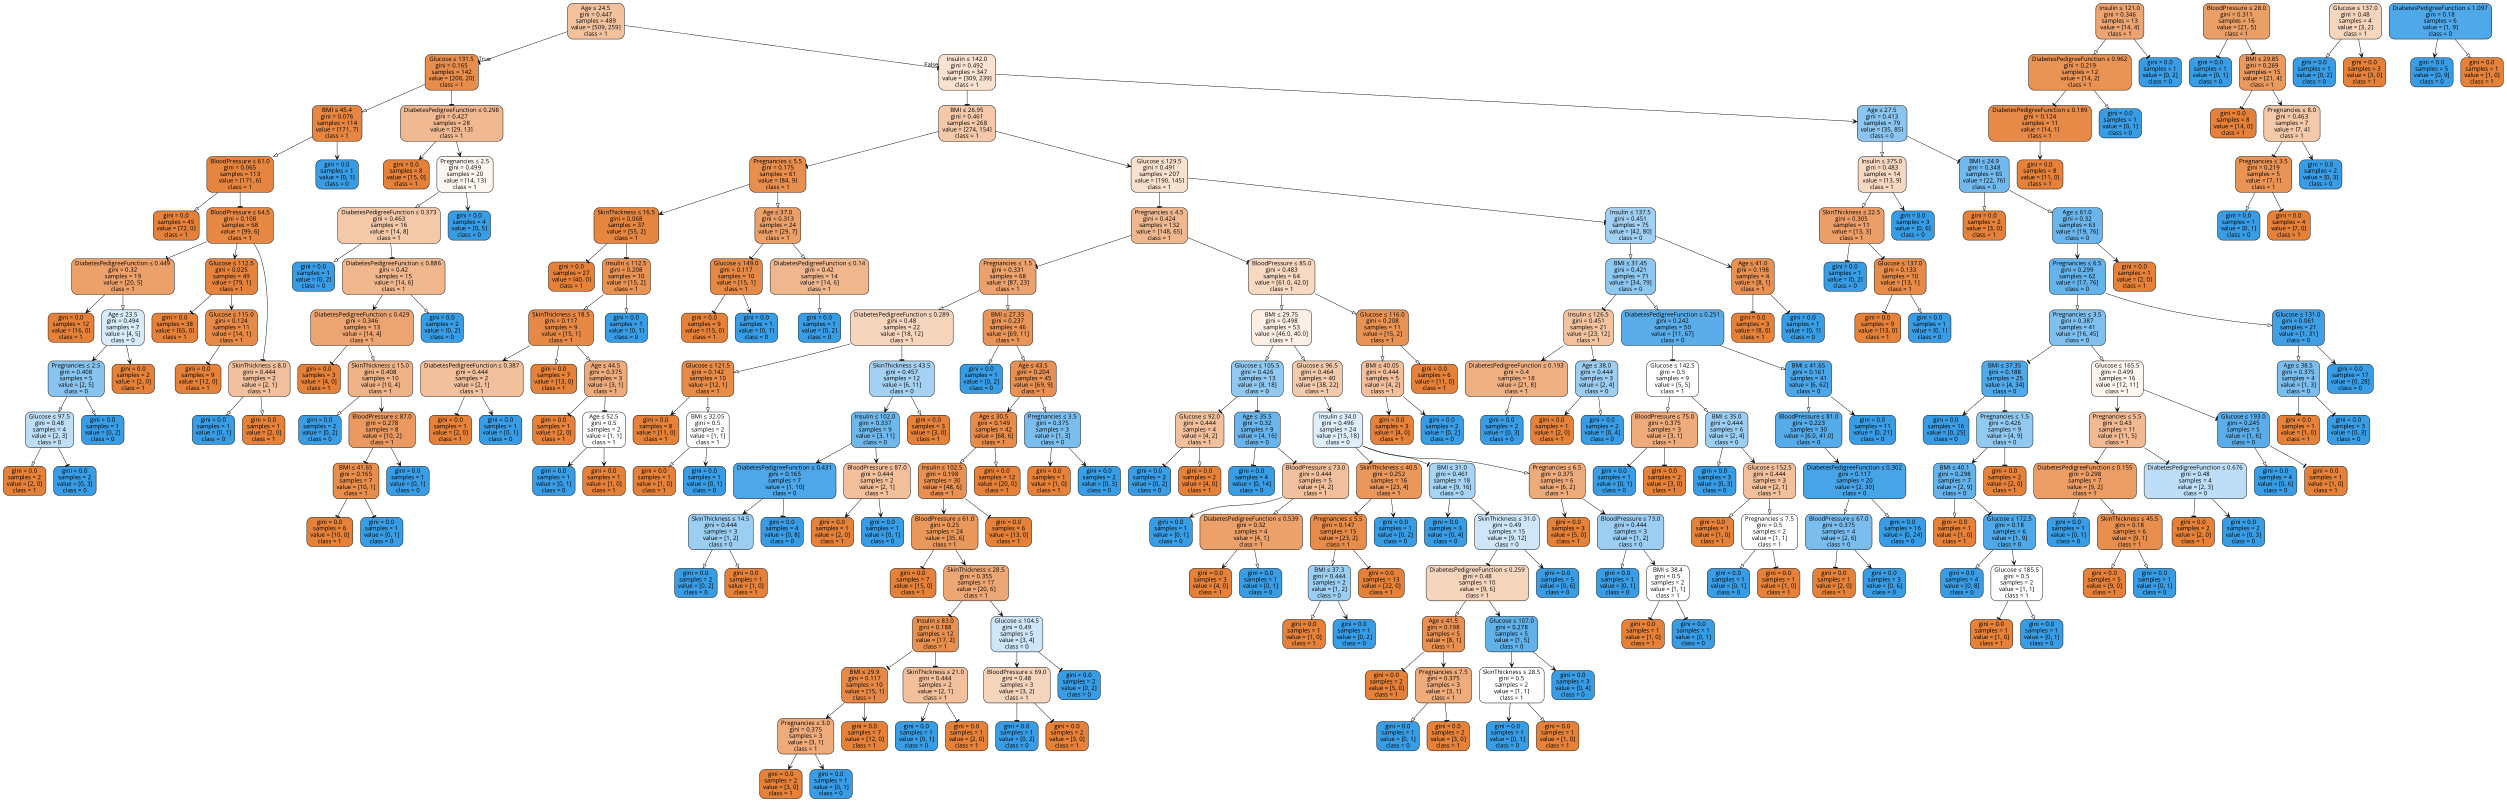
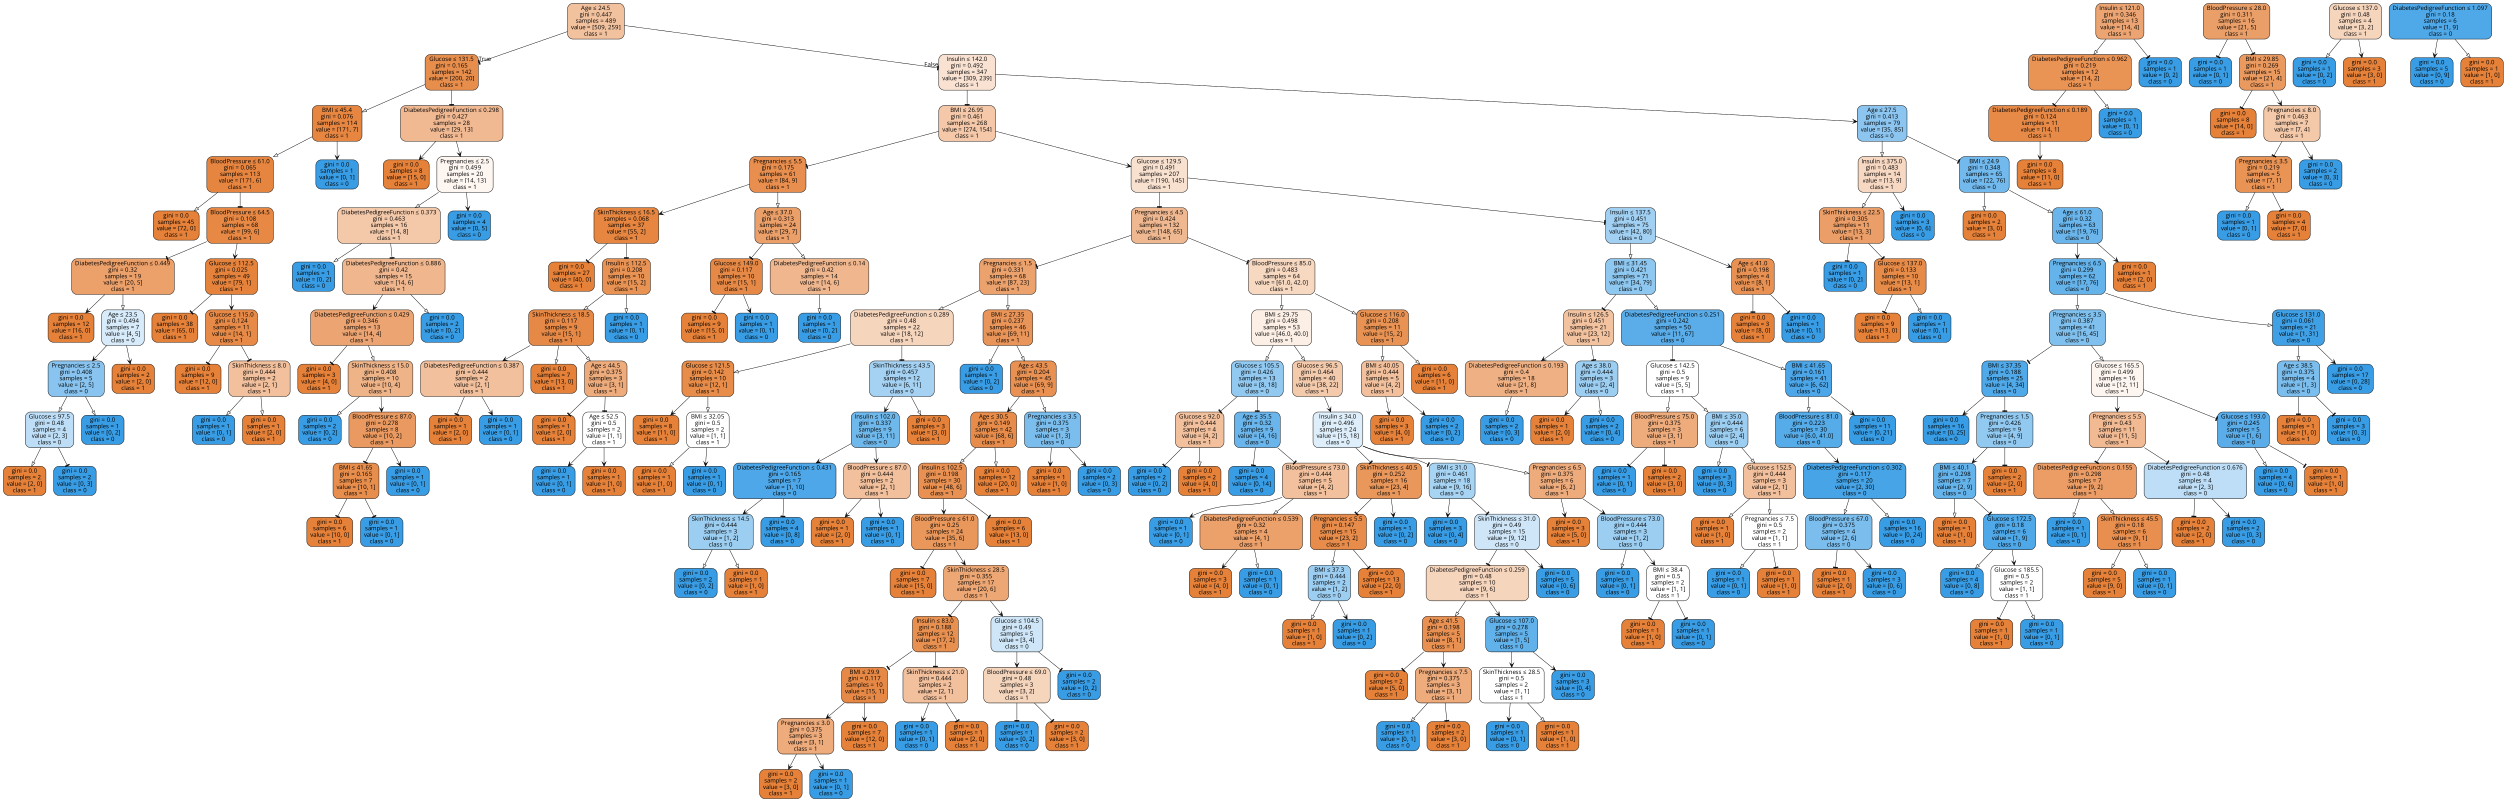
node "SkinThickness ≤ 16.5": text "gini = 0.068" -> "samples = 0.068"
edge "BloodPressure ≤ 64.5" -> "SkinThickness ≤ 8.0": now "Glucose ≤ 115.0" -> "SkinThickness ≤ 8.0"
edge "BMI ≤ 35.0" -> "Glucose ≤ 152.5": arrowhead vee -> onormal
